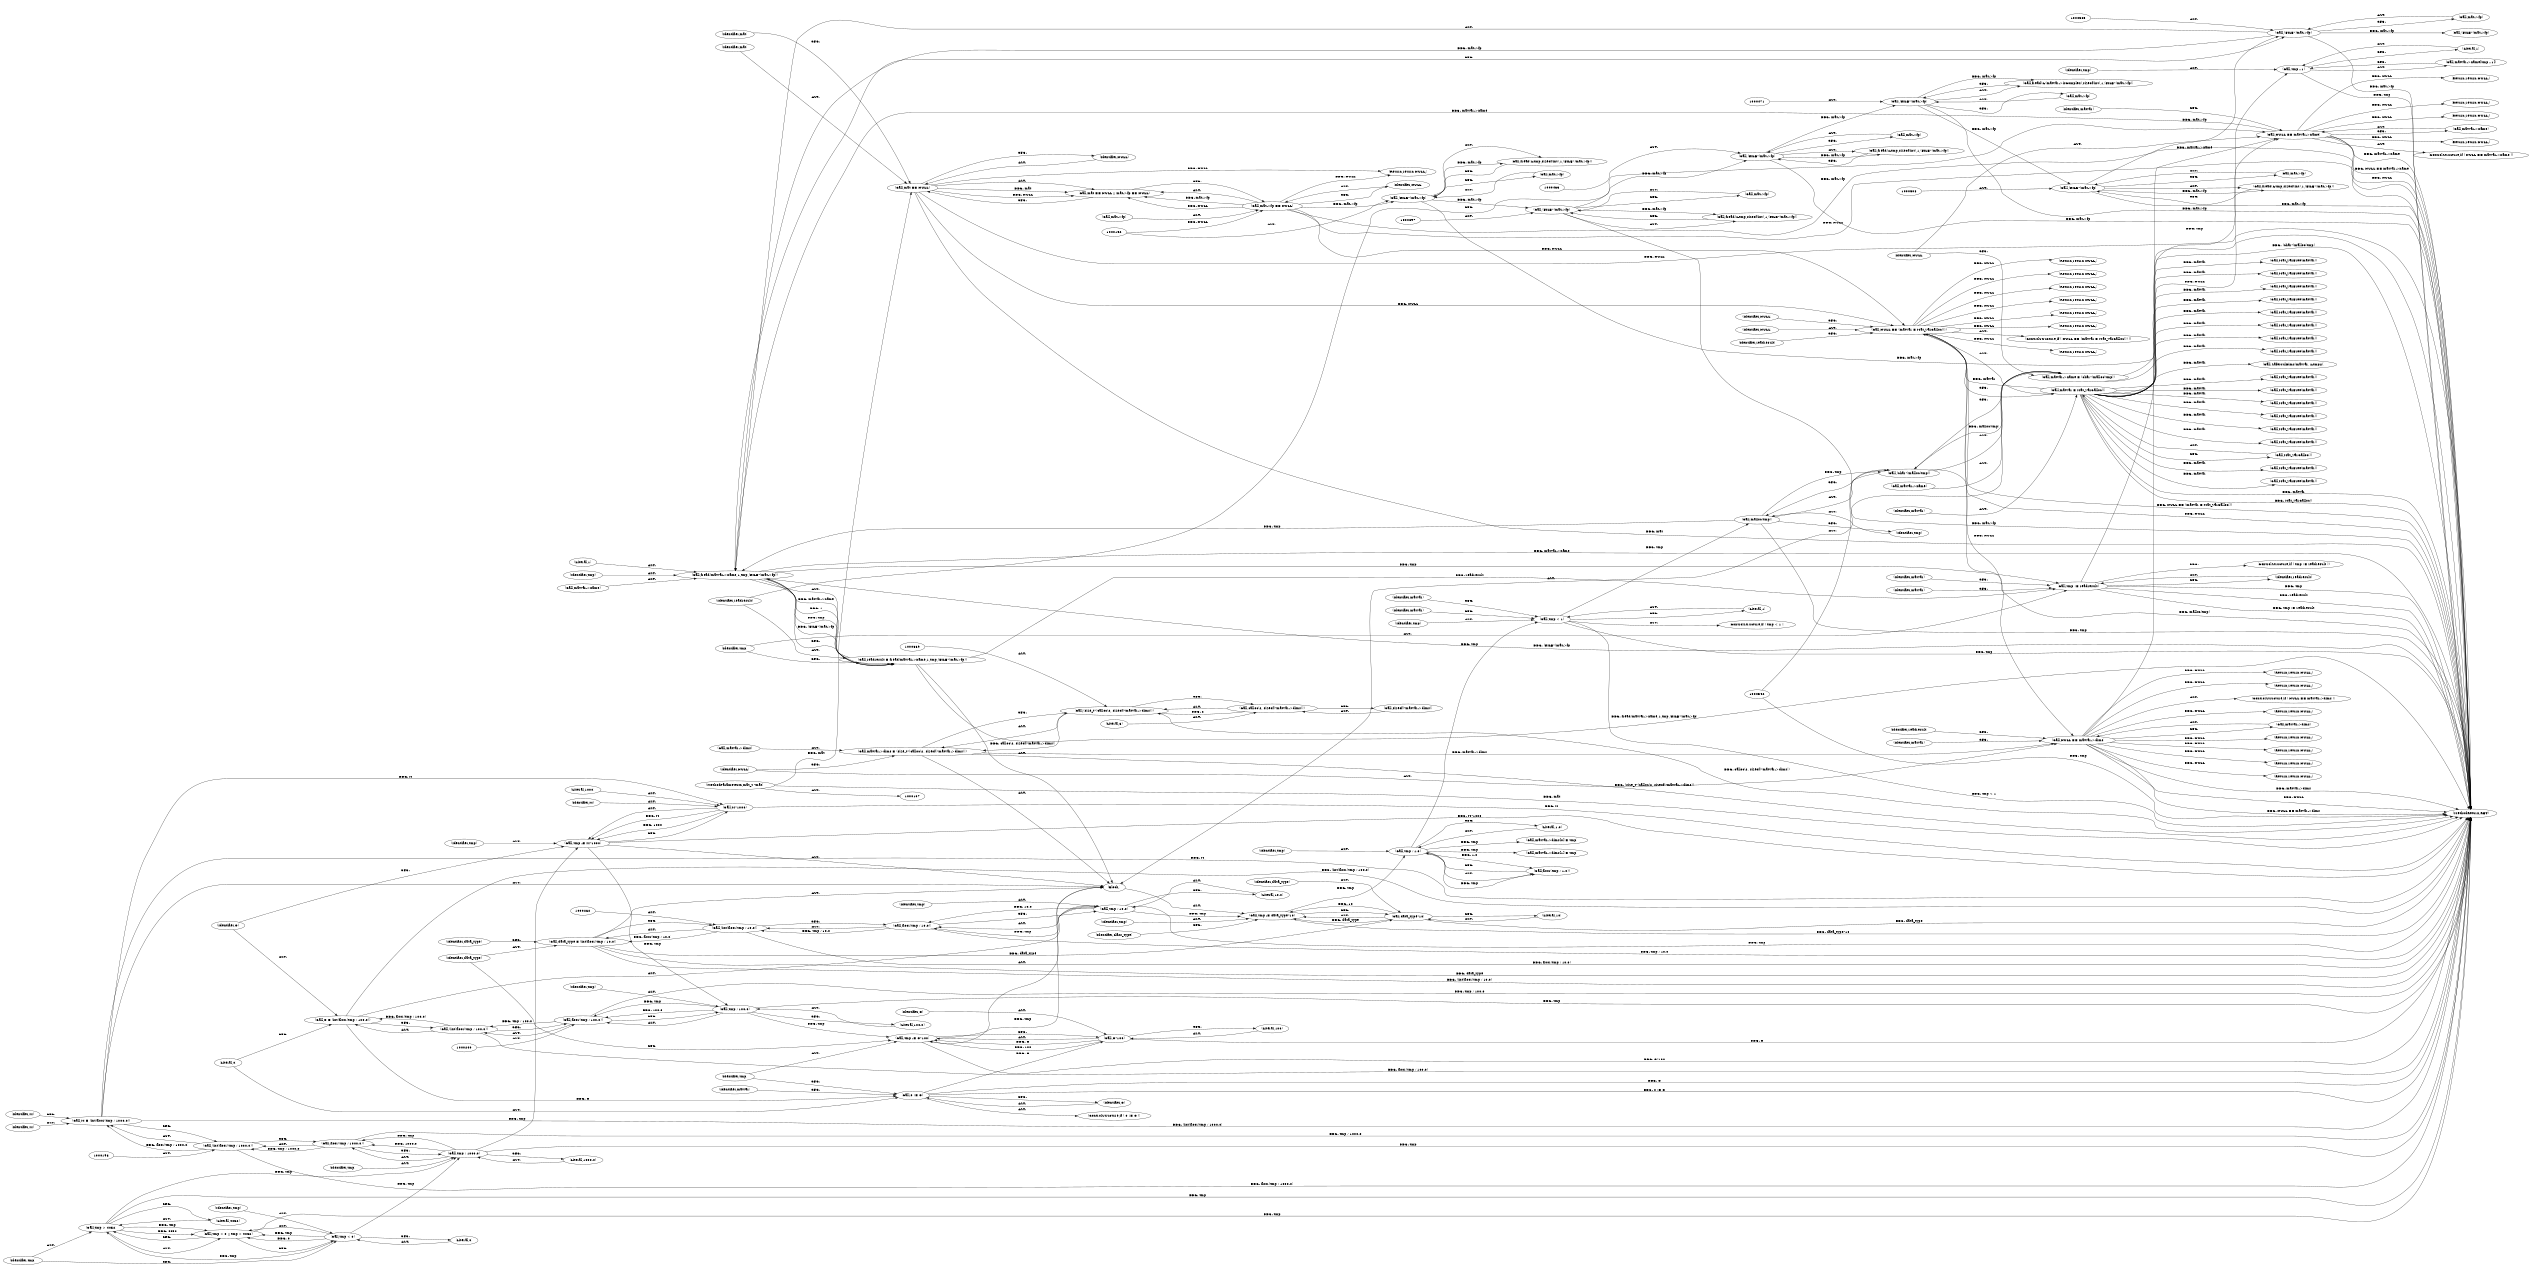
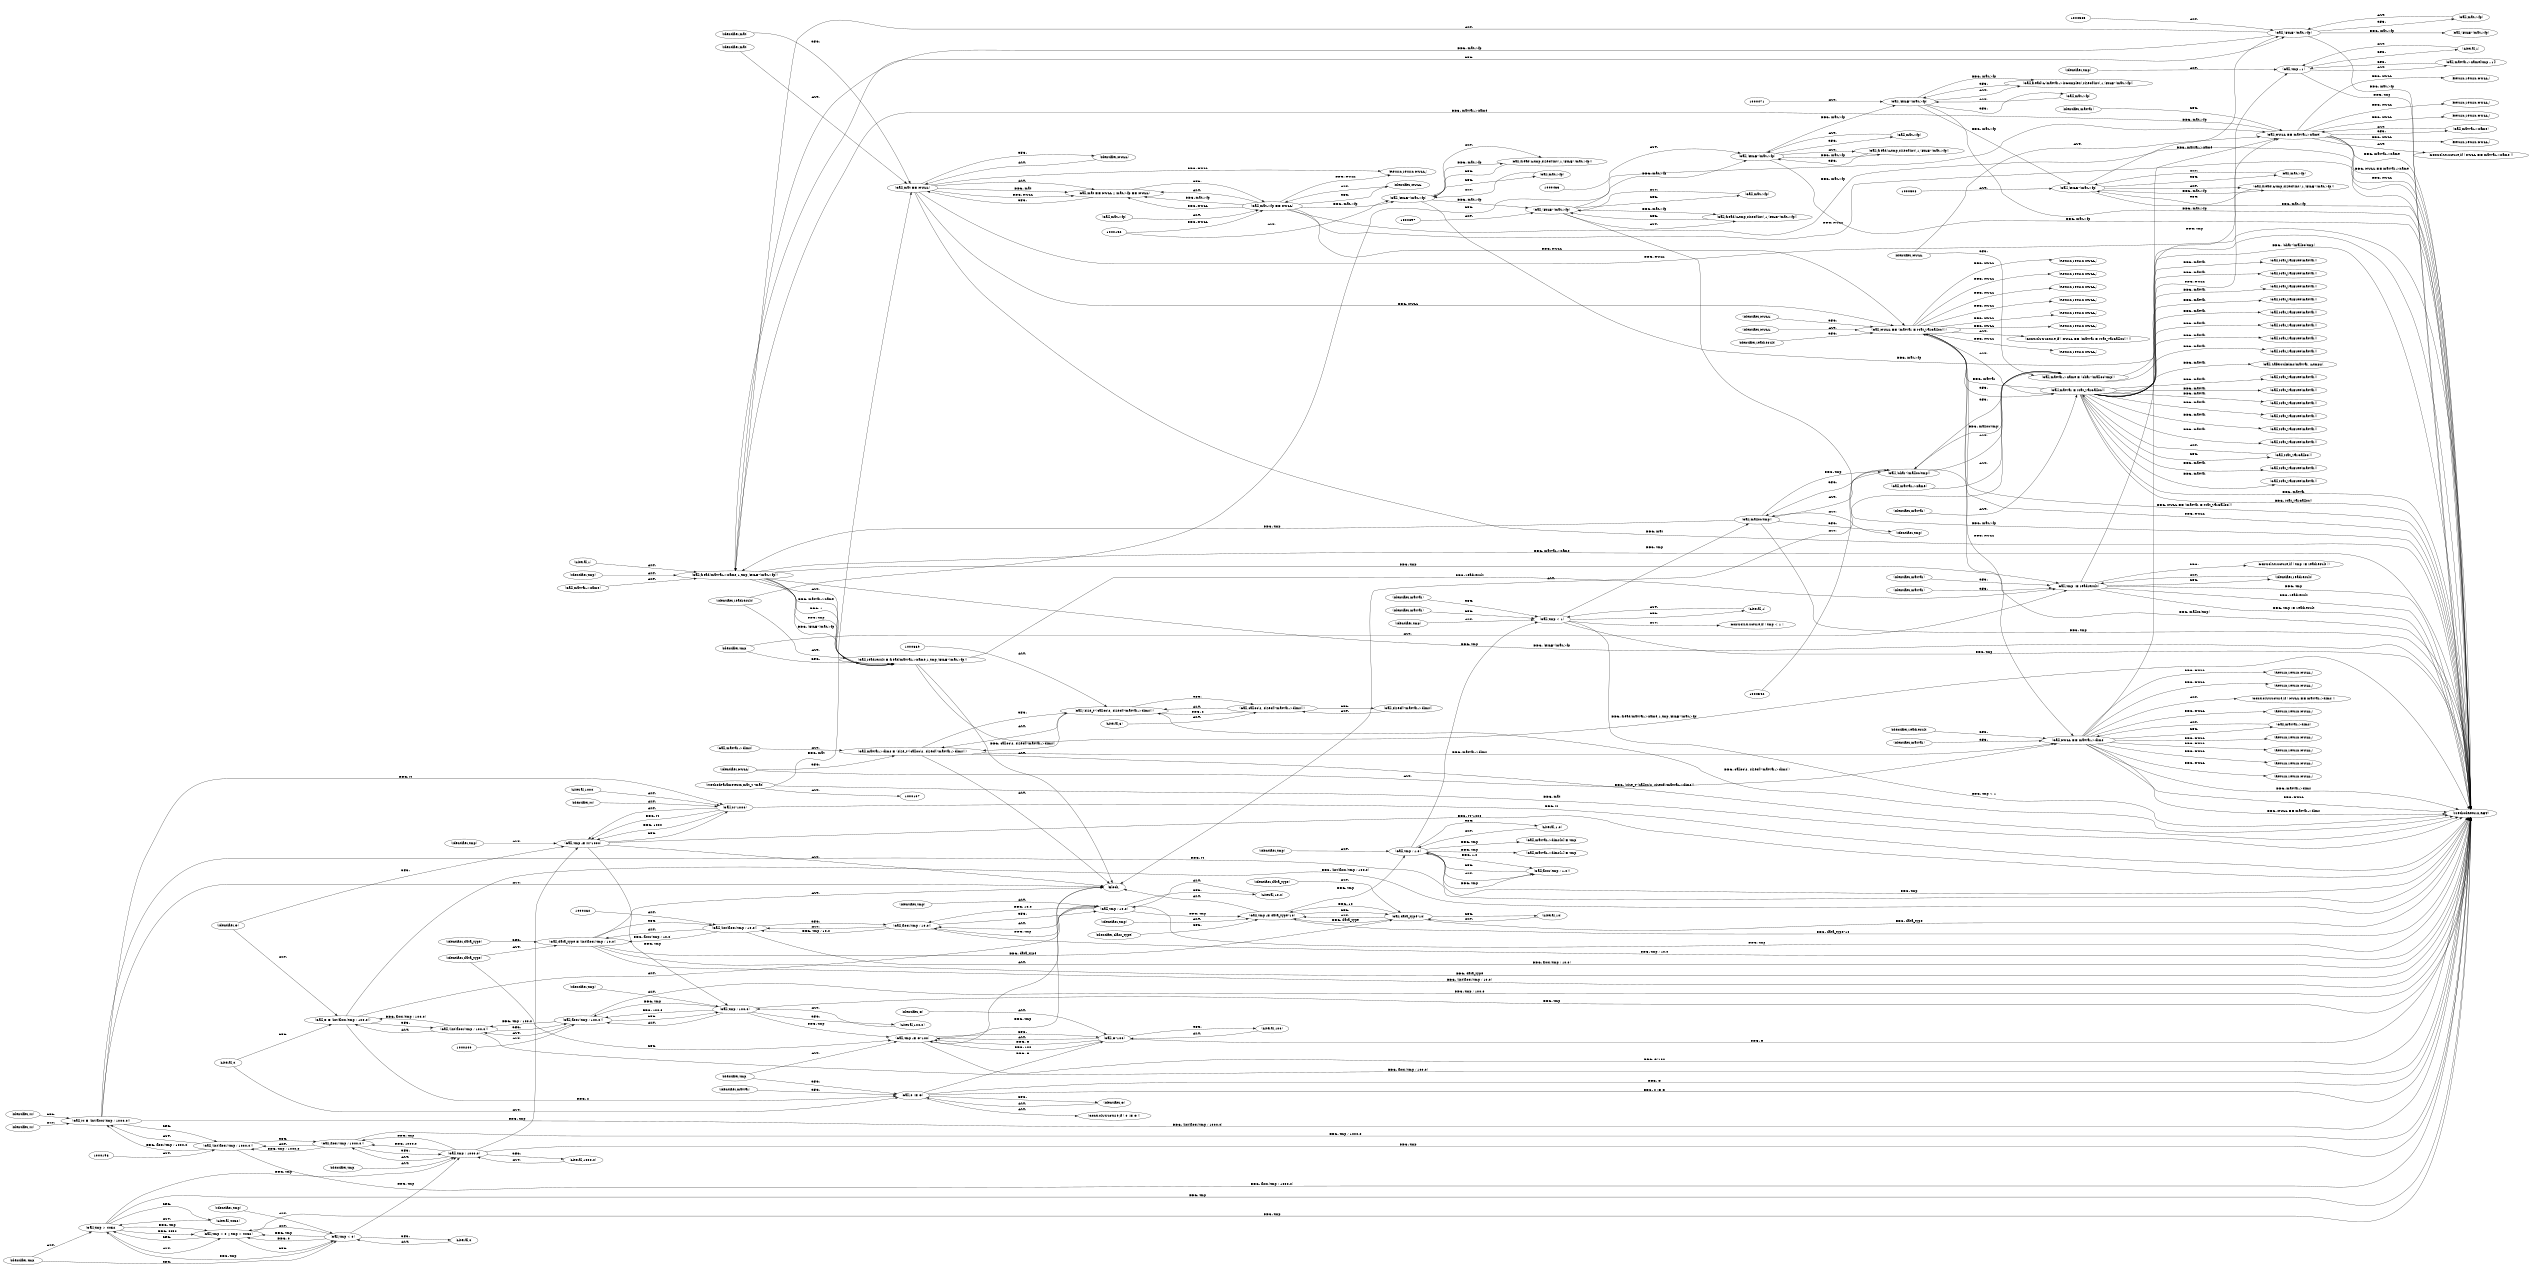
edge "(Call,readresult = fread(matvar->name,1,tmp,(FILE*)mat->fp))" -> "(Call,fread(matvar->name,1,tmp,(FILE*)mat->fp))": removed, label "CFG:"
edge "1000542" -> "(MethodReturn,RET)": now "(Call,tmp / 1.0)" -> "(MethodReturn,RET)"
edge "(Block,)" -> "(Call,tmp -= data_type*10)": reversed
edge "(Call,O = (int)floor(tmp / 100.0))" -> "(Call,0 != O)": label "DDG: O" -> "DDG: 2"
